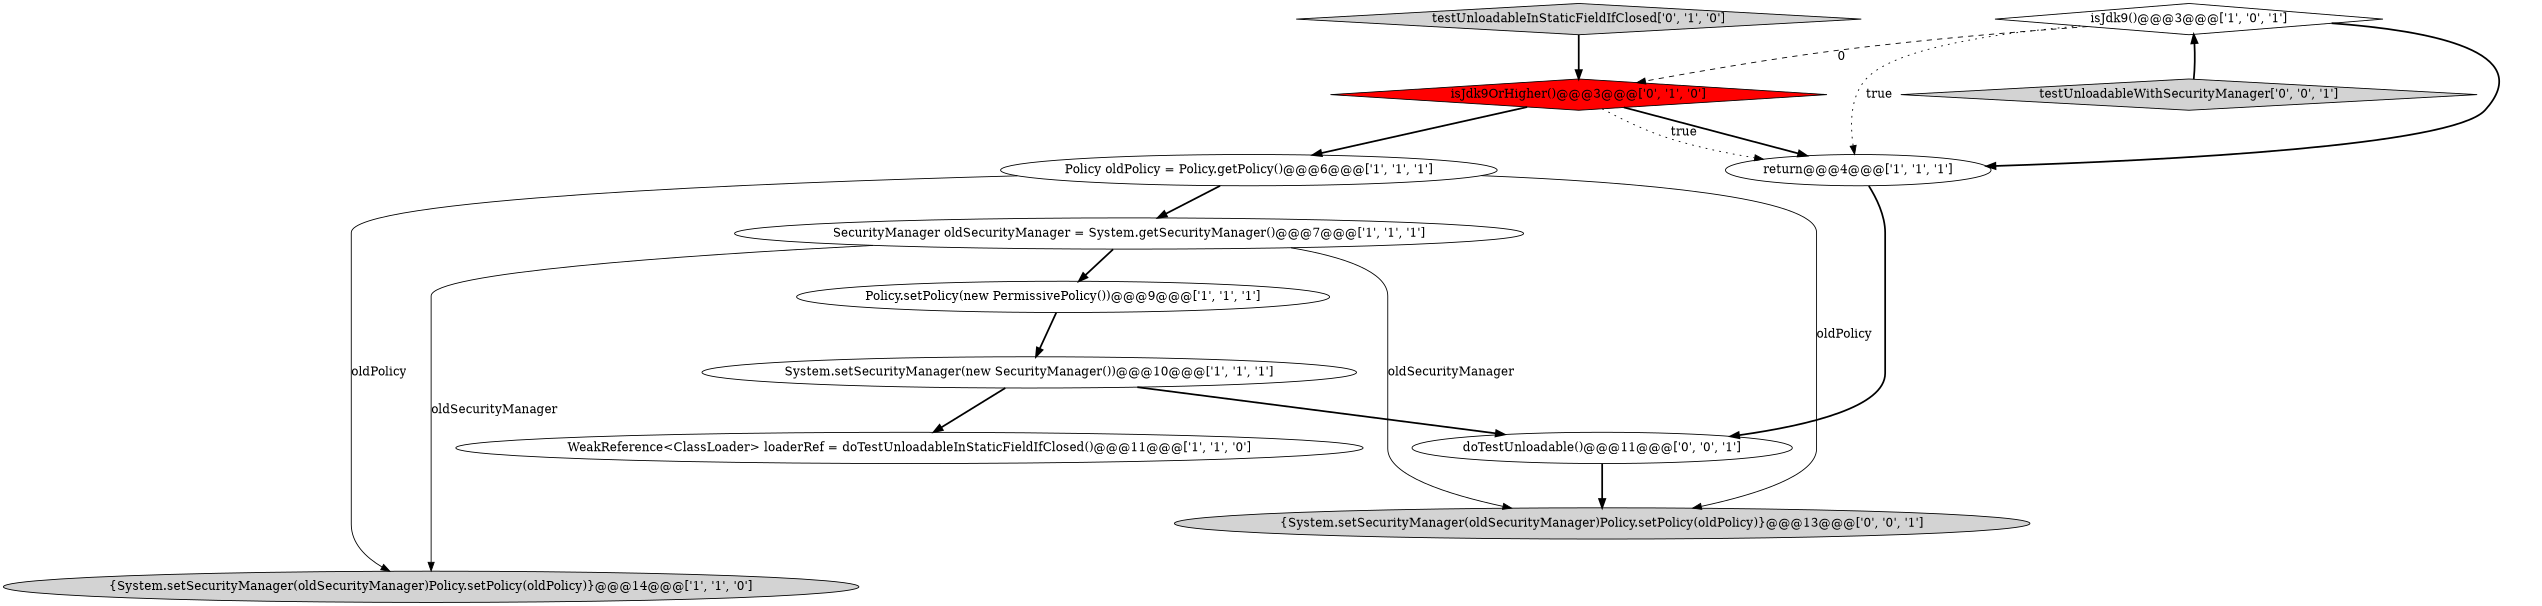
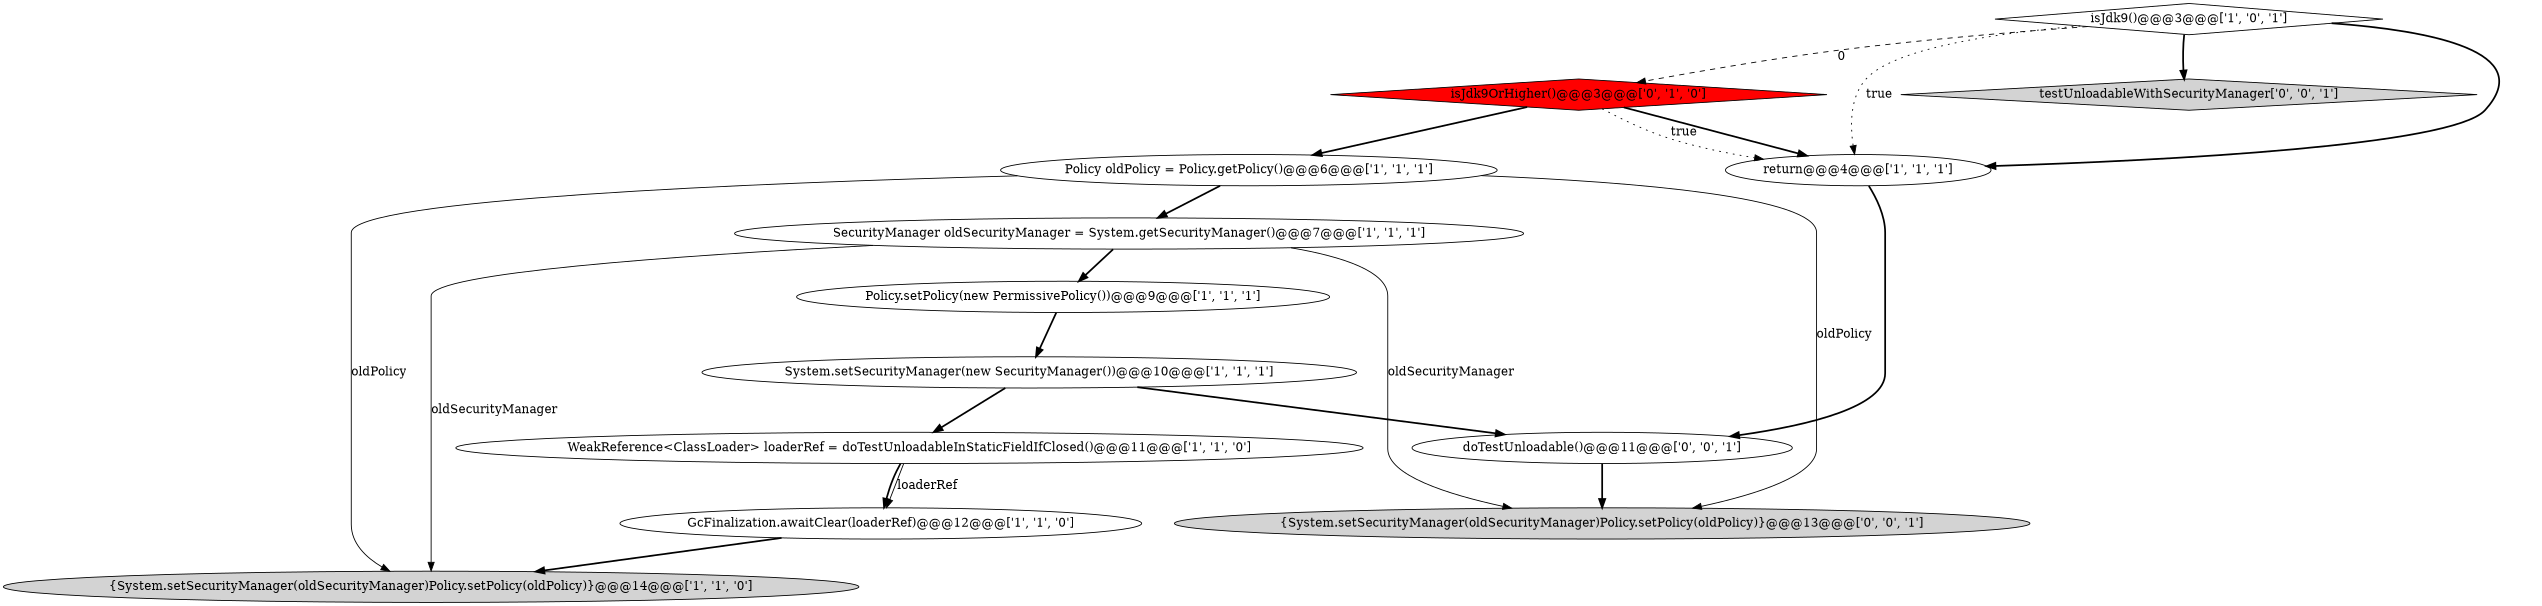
node "testUnloadableInStaticFieldIfClosed['0', '1', '0']": removed
edge "testUnloadableWithSecurityManager['0', '0', '1']" -> "isJdk9()@@@3@@@['1', '0', '1']": reversed
node "GcFinalization.awaitClear(loaderRef)@@@12@@@['1', '1', '0']": added
